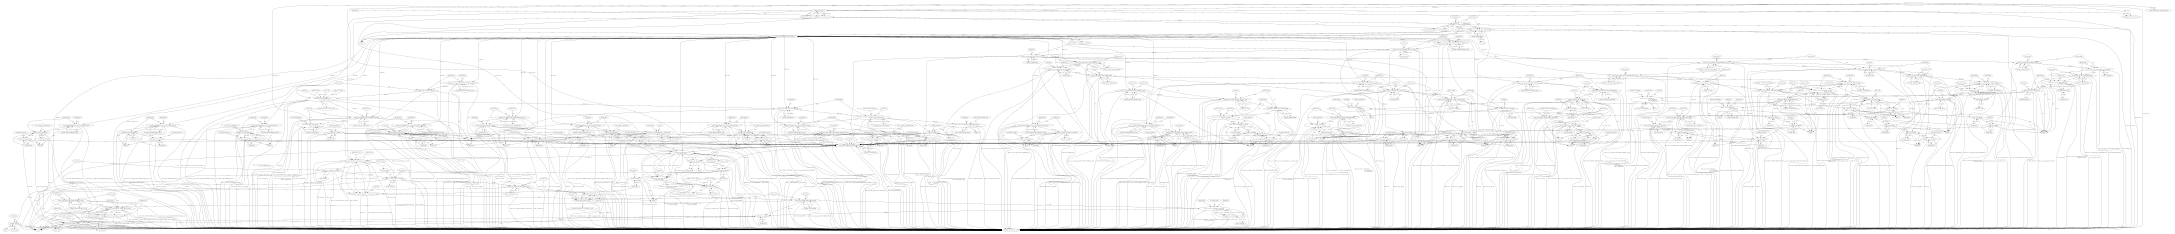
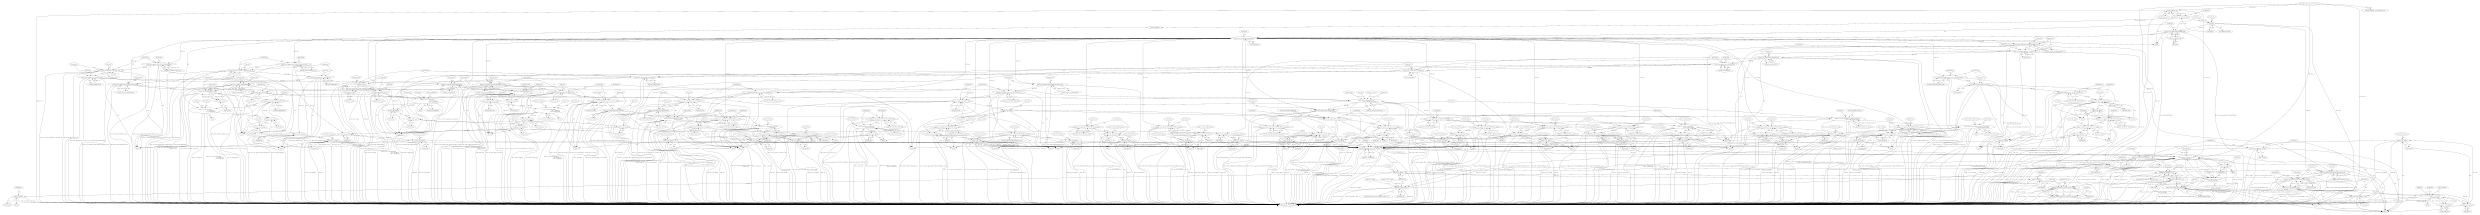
node "(Call,TALLOC_CTX *mem_ctx)": removed
node "(Call,r->version)": added
edge "(Call,asn1_push_tag(data, ASN1_CONTEXT_SIMPLE(10)))" -> "(Call,ASN1_SEQUENCE(1))": now "(Call,asn1_push_tag(data, ASN1_CONTEXT_SIMPLE(10)))" -> "(Call,ASN1_CONTEXT_SIMPLE(10))"
node "(Call,ASN1_CONTEXT(3))": removed
node "(Call,*r = &msg->r.SearchResultDone)": removed
node "(Call,strlen(r->attribute))": added
node "(Call,*r = &msg->r.ModifyResponse)": added
edge "(Literal,7)" -> "(Call,asn1_write_ContextSimple(data, 7, r->SASL.secblob))": reversed
edge "(Call,data->length)" -> "(Call,asn1_write_Integer(data, r->timelimit))": now "(Call,data->length)" -> "(Call,data_blob_talloc(mem_ctx, data->data, data->length))"
edge "(Call,asn1_write_BOOLEAN(data, r->attributesonly))" -> "(Call,ldap_push_filter(data, r->tree))": now "(Call,asn1_write_BOOLEAN(data, r->attributesonly))" -> "(Call,!ldap_push_filter(data, r->tree))"
edge "(Call,*data = asn1_init(mem_ctx))" -> "(MethodReturn,_PUBLIC_ bool)": now "(Call,*data = asn1_init(mem_ctx))" -> "(Call,attr->values[j].data)"
